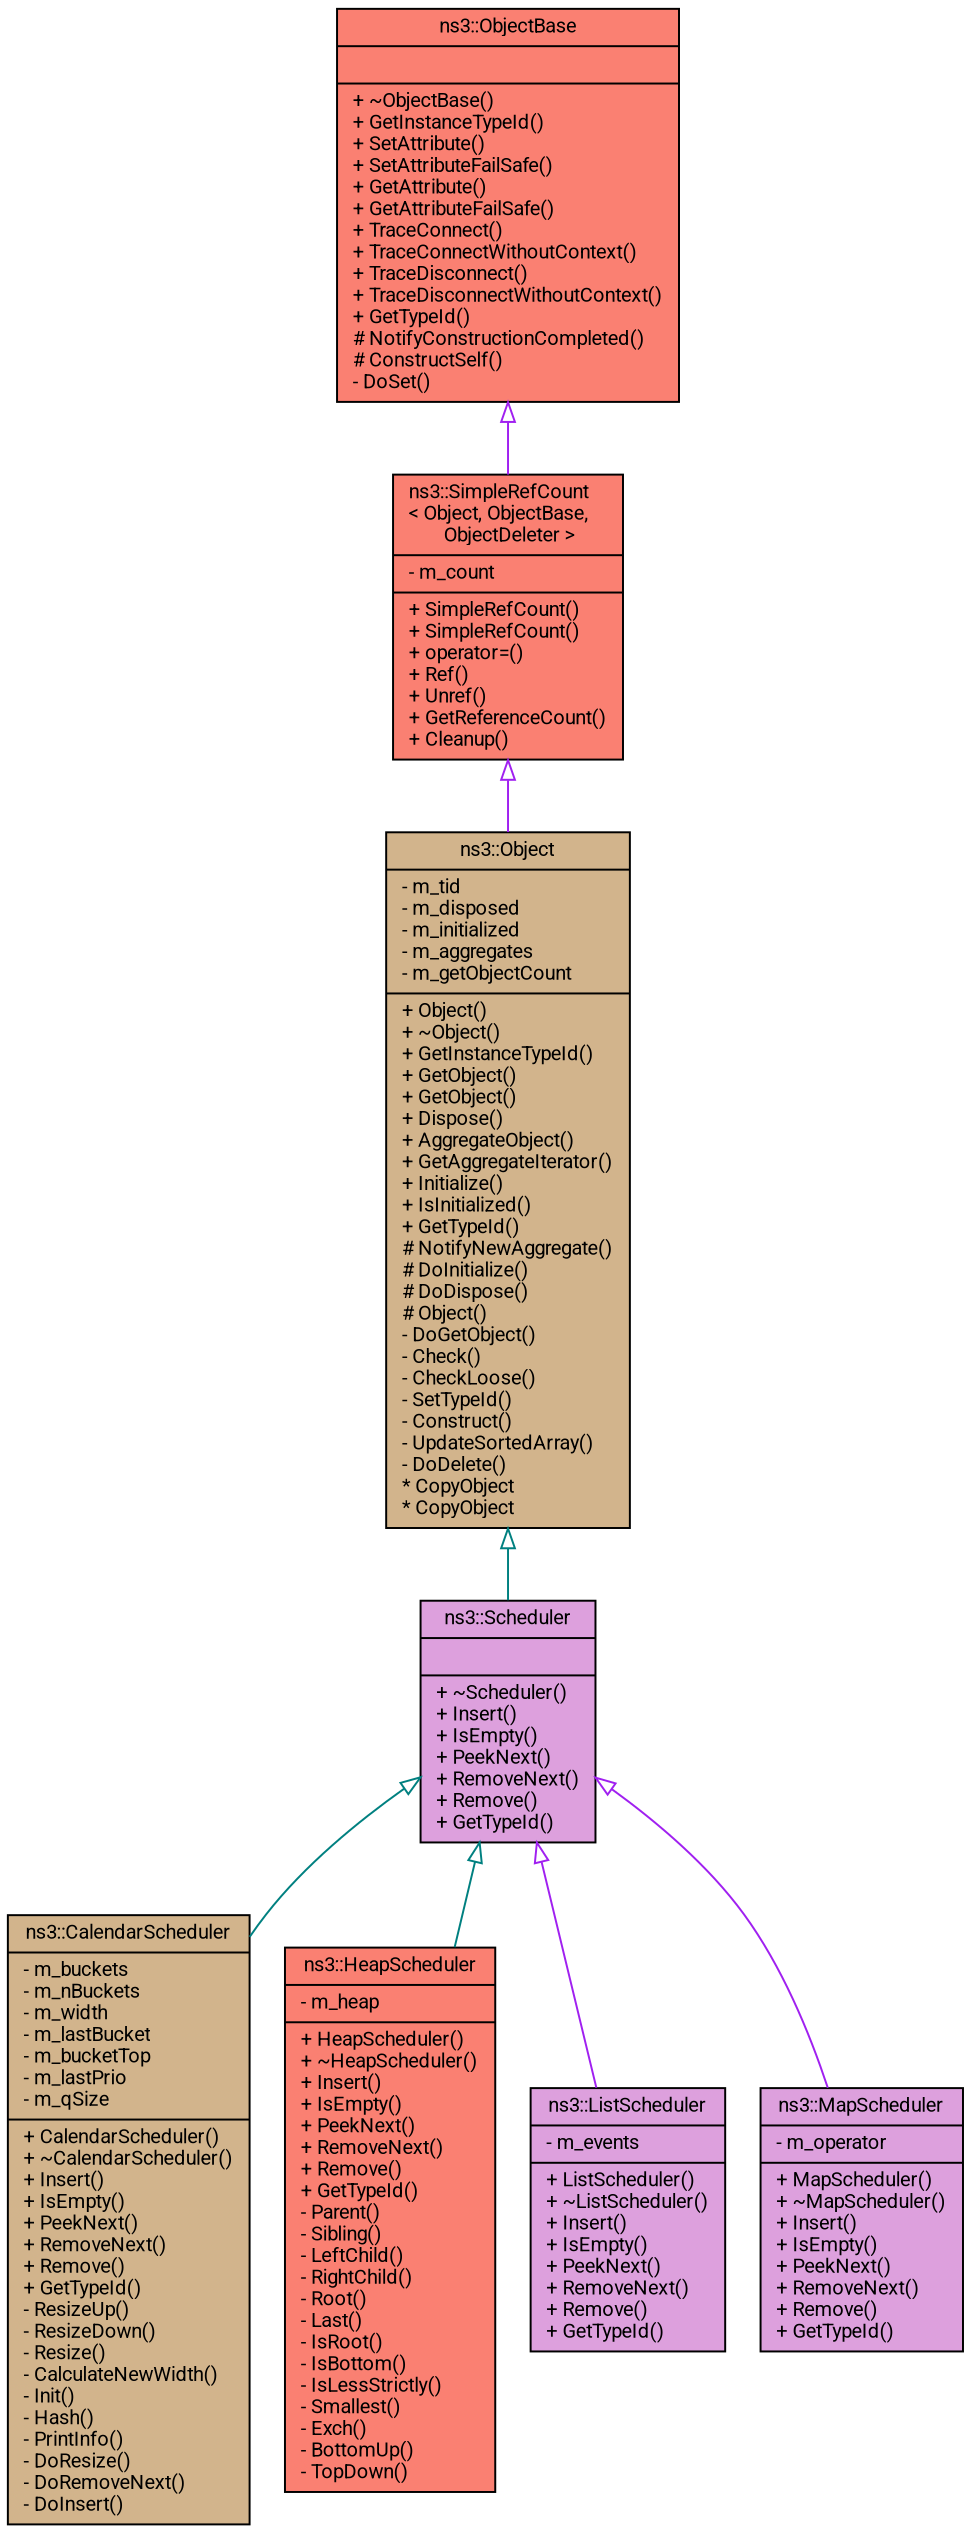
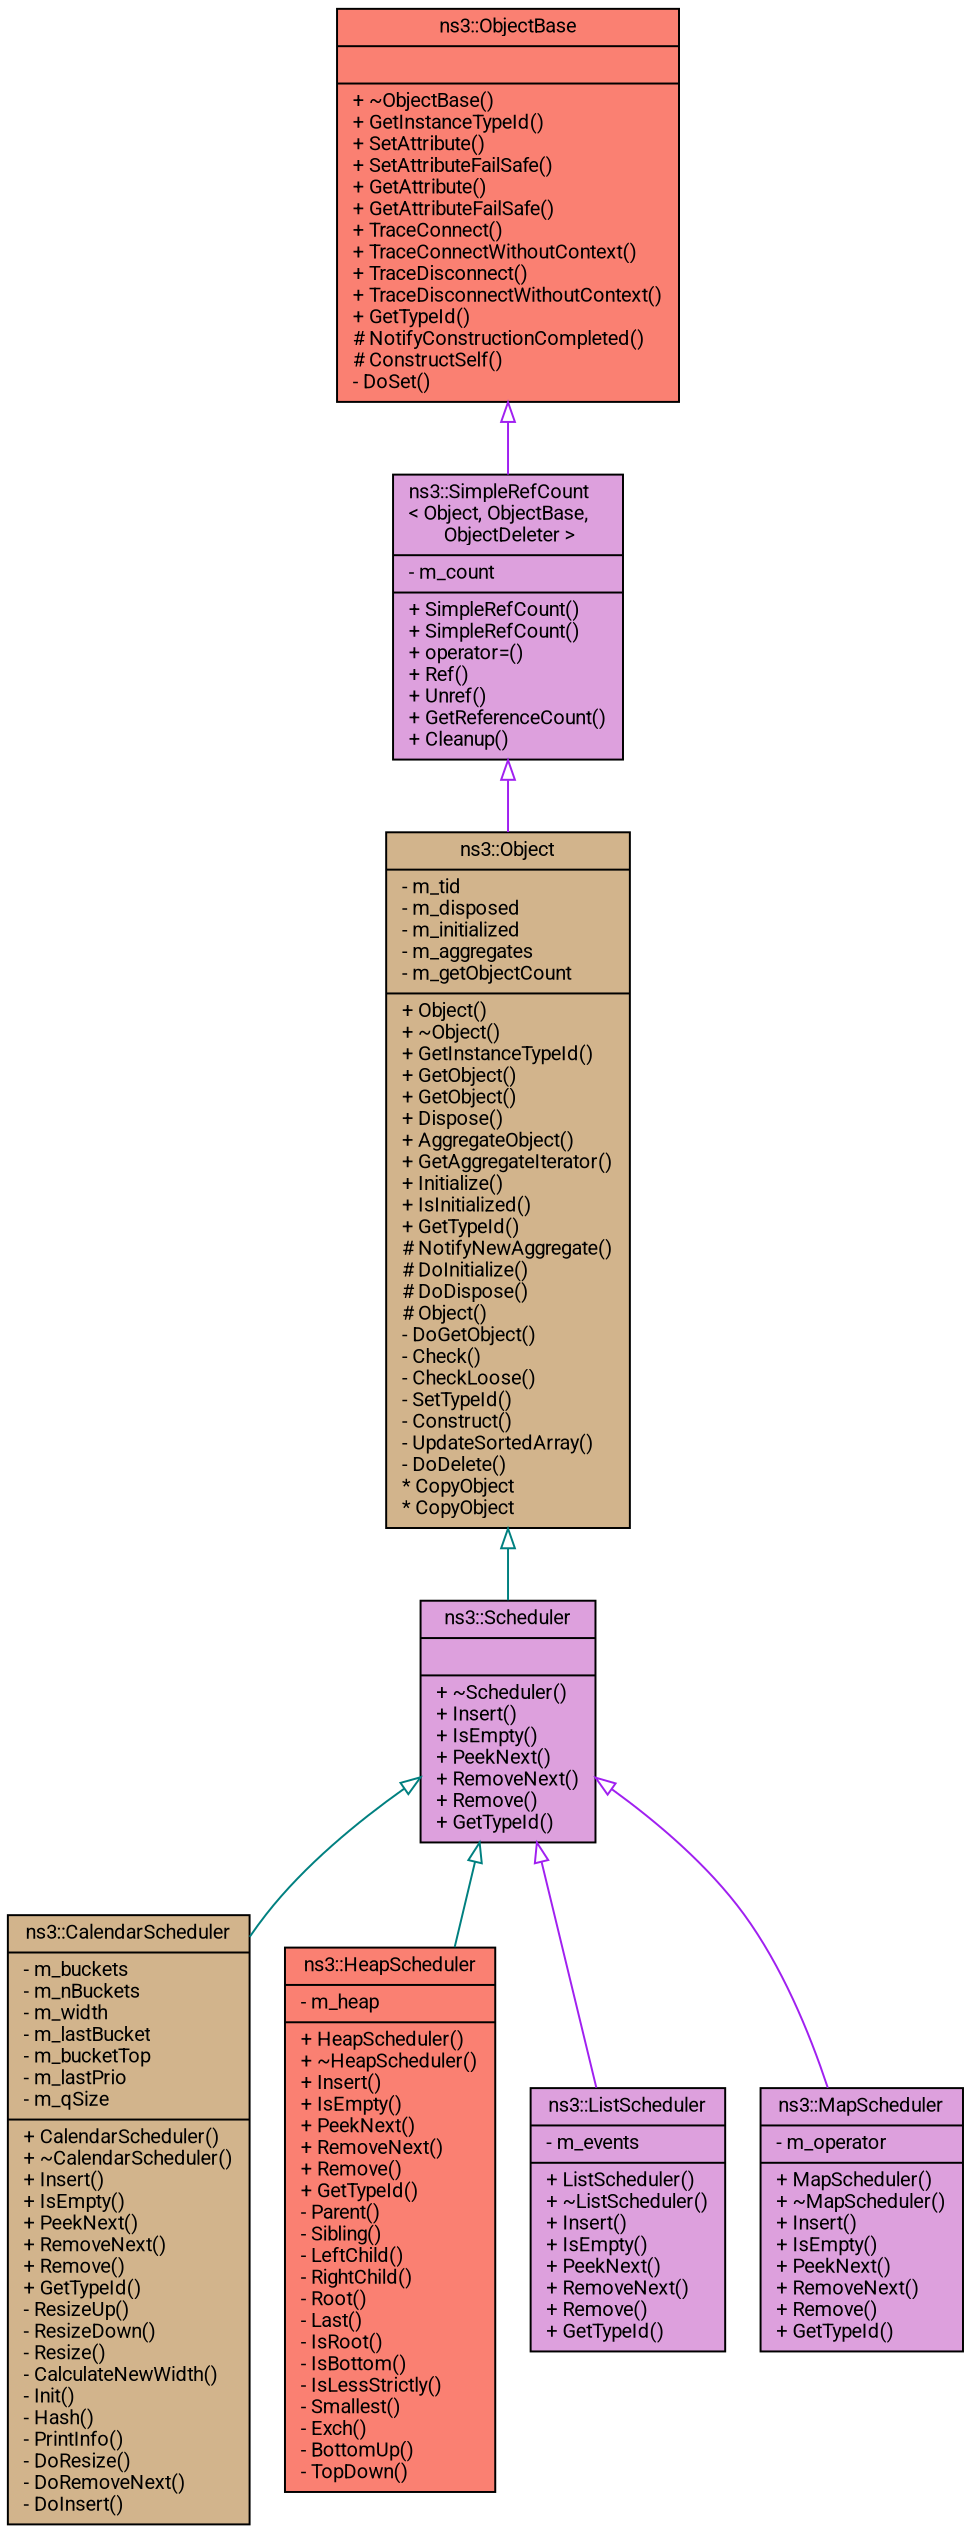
node "ns3::SimpleRefCount": fillcolor salmon -> plum
